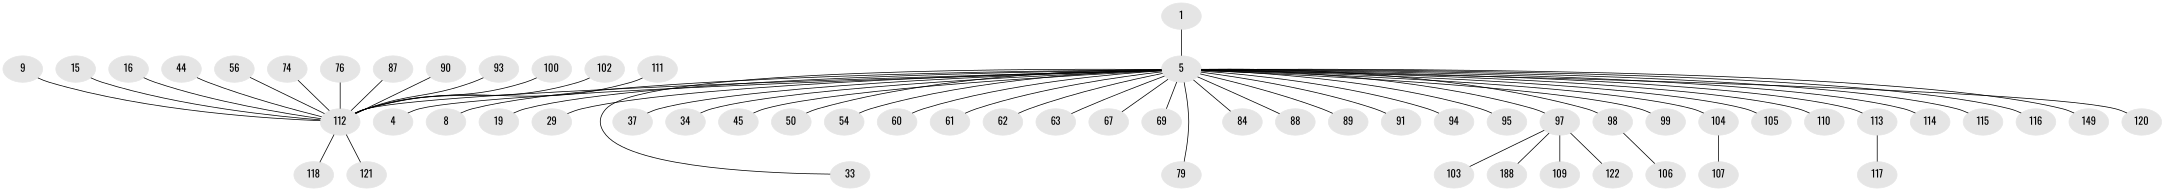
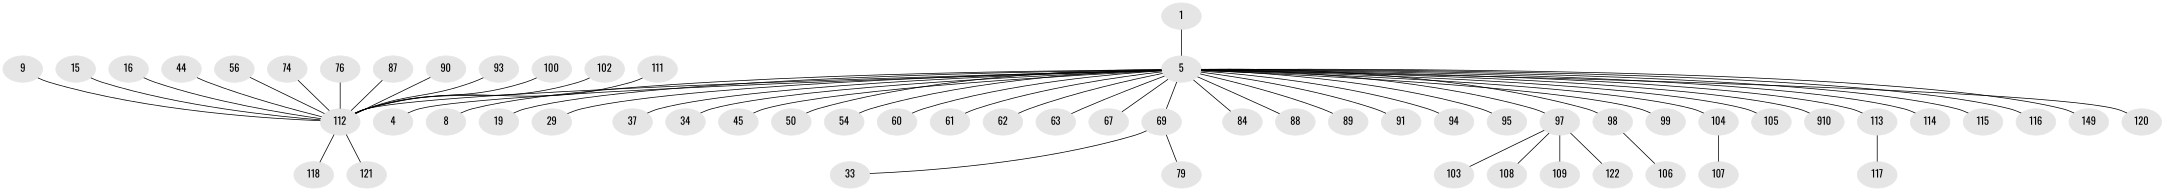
edge "5" -- "33": now "69" -- "33"
edge "5" -- "79": now "69" -- "79"
node "110": label "110" -> "910"
node "188": label "188" -> "108"
